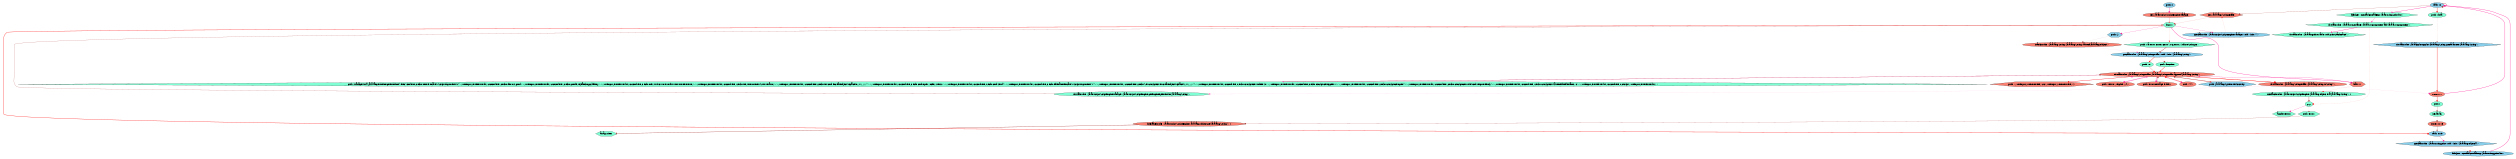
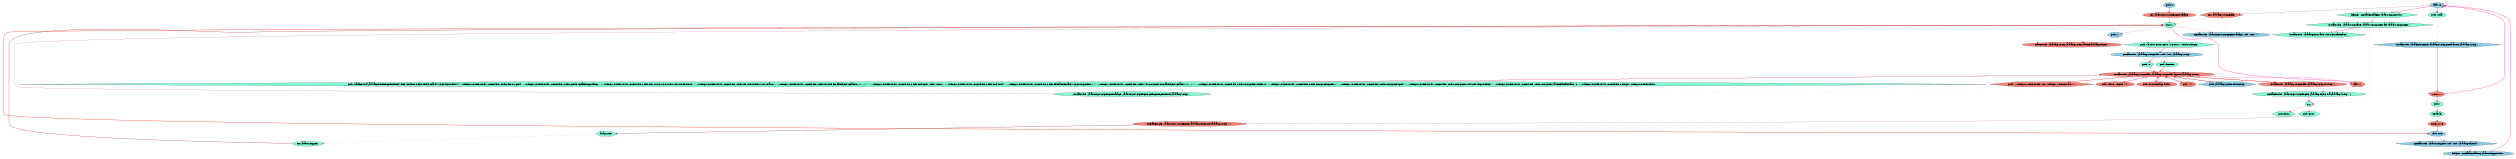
node "applet return": label "applet return" -> "goto return"
node "new javax.swing.JList": added
